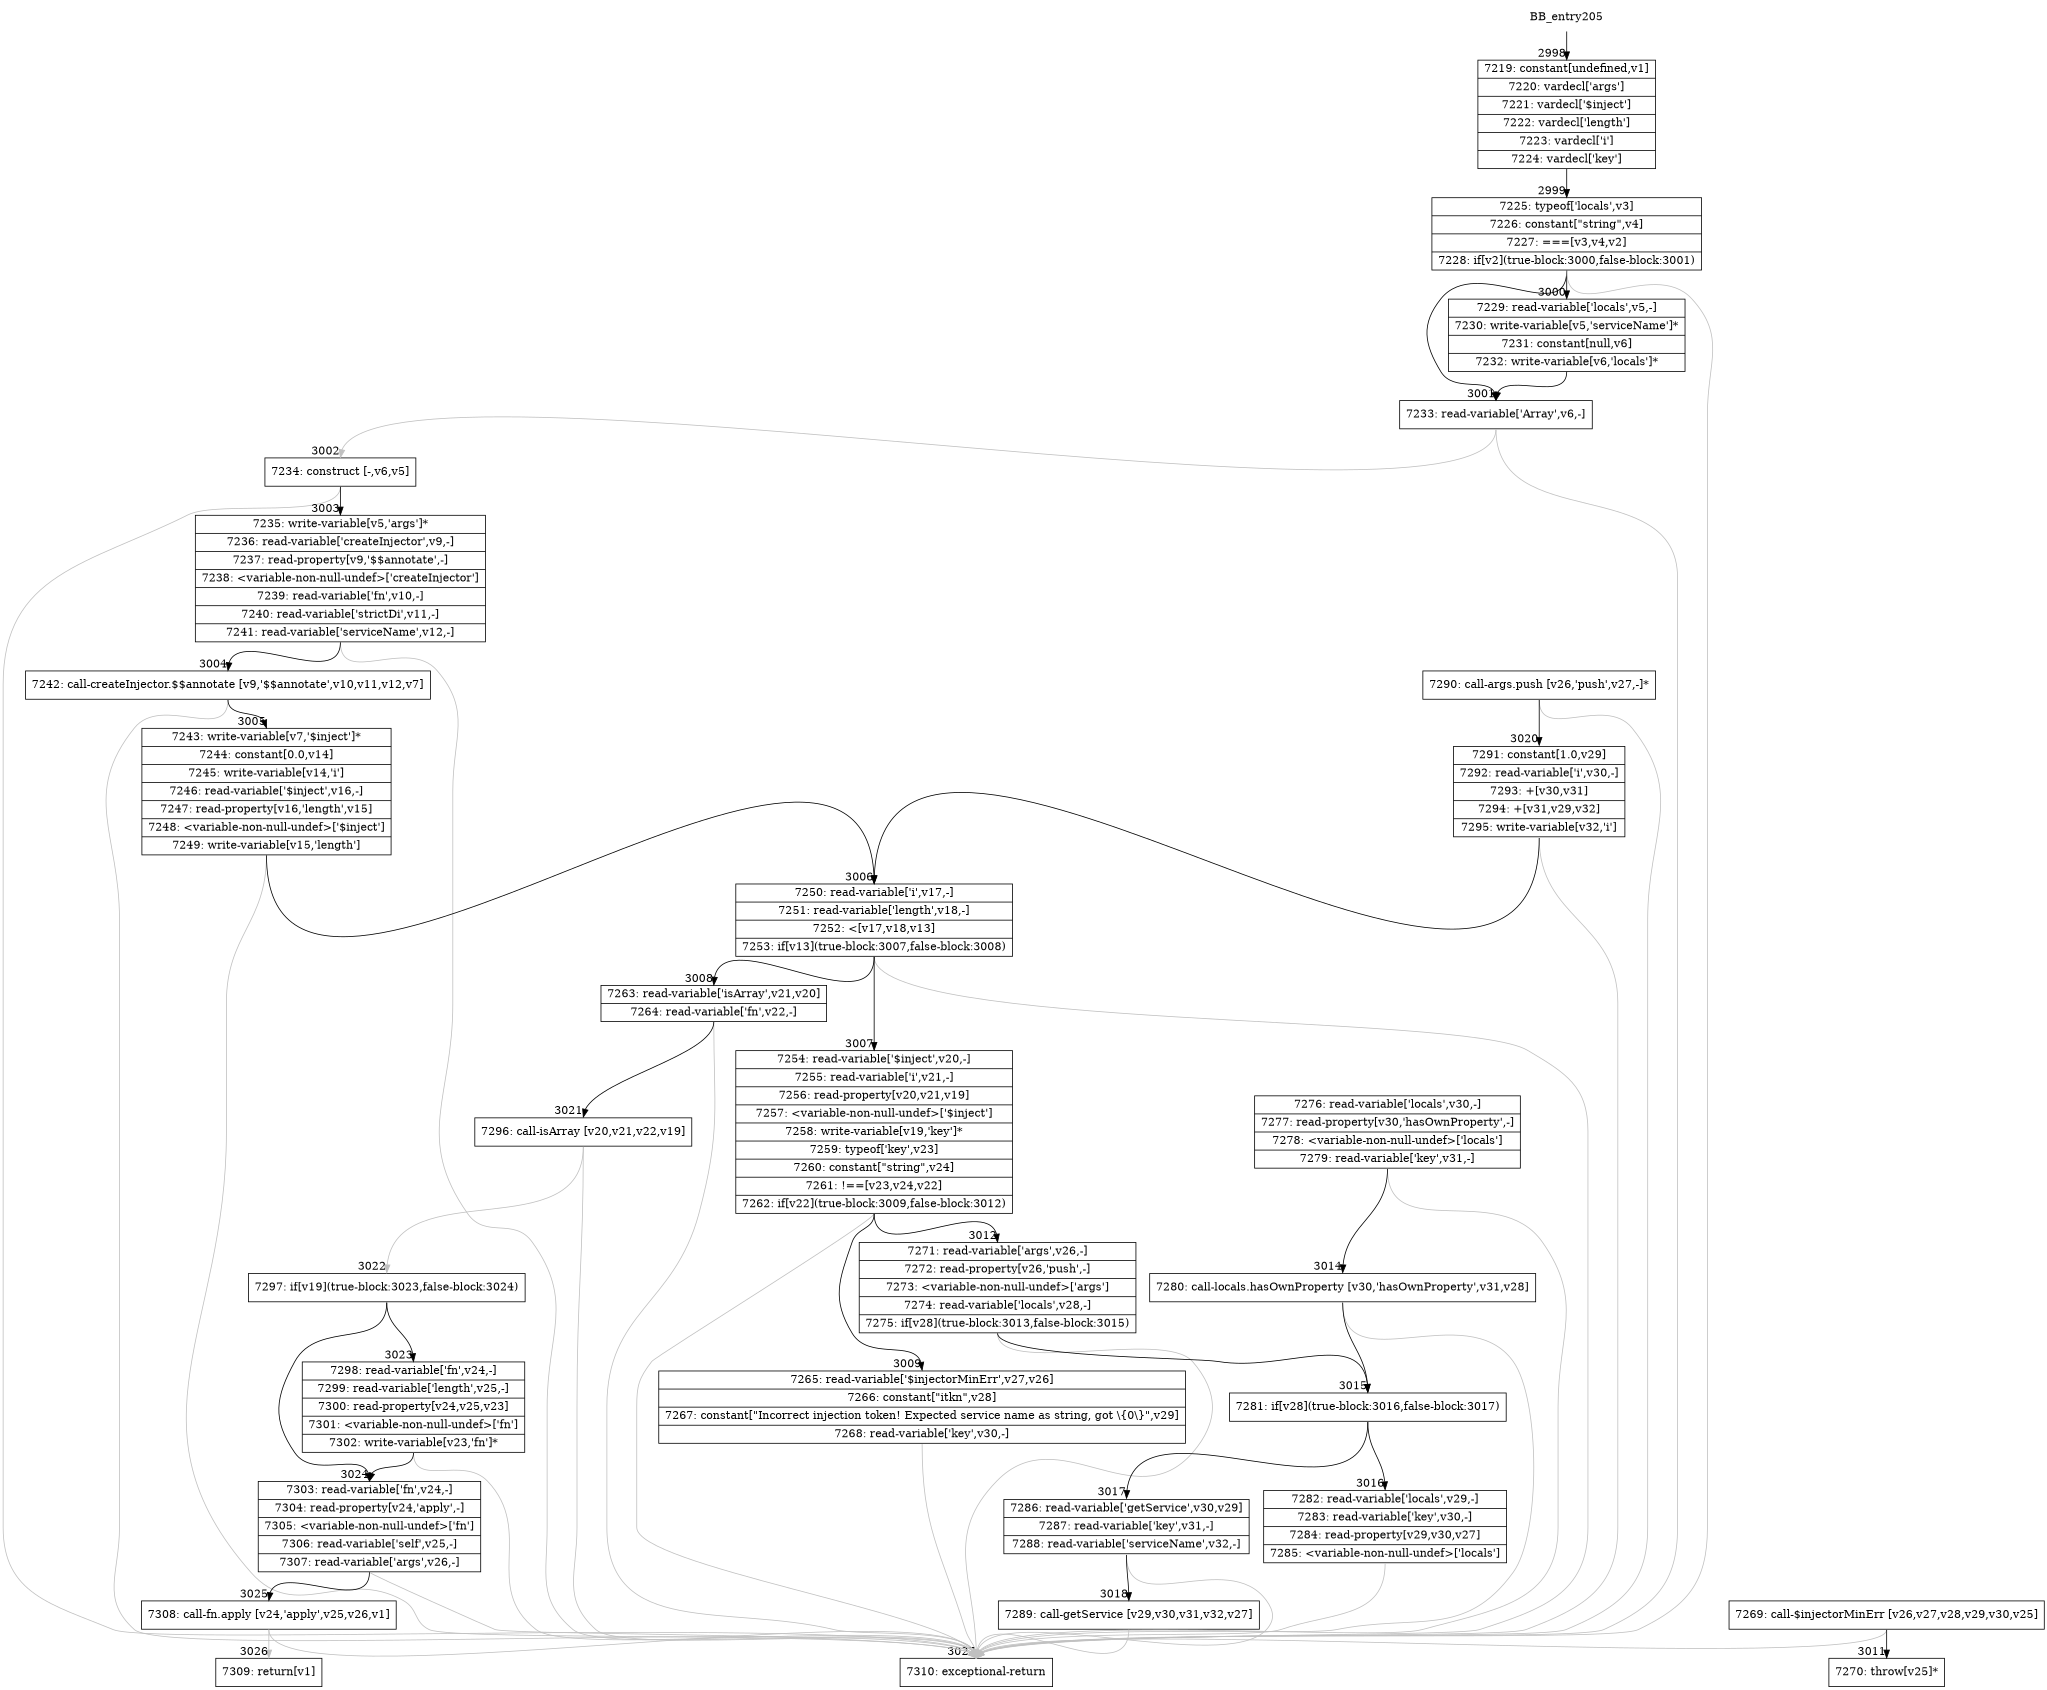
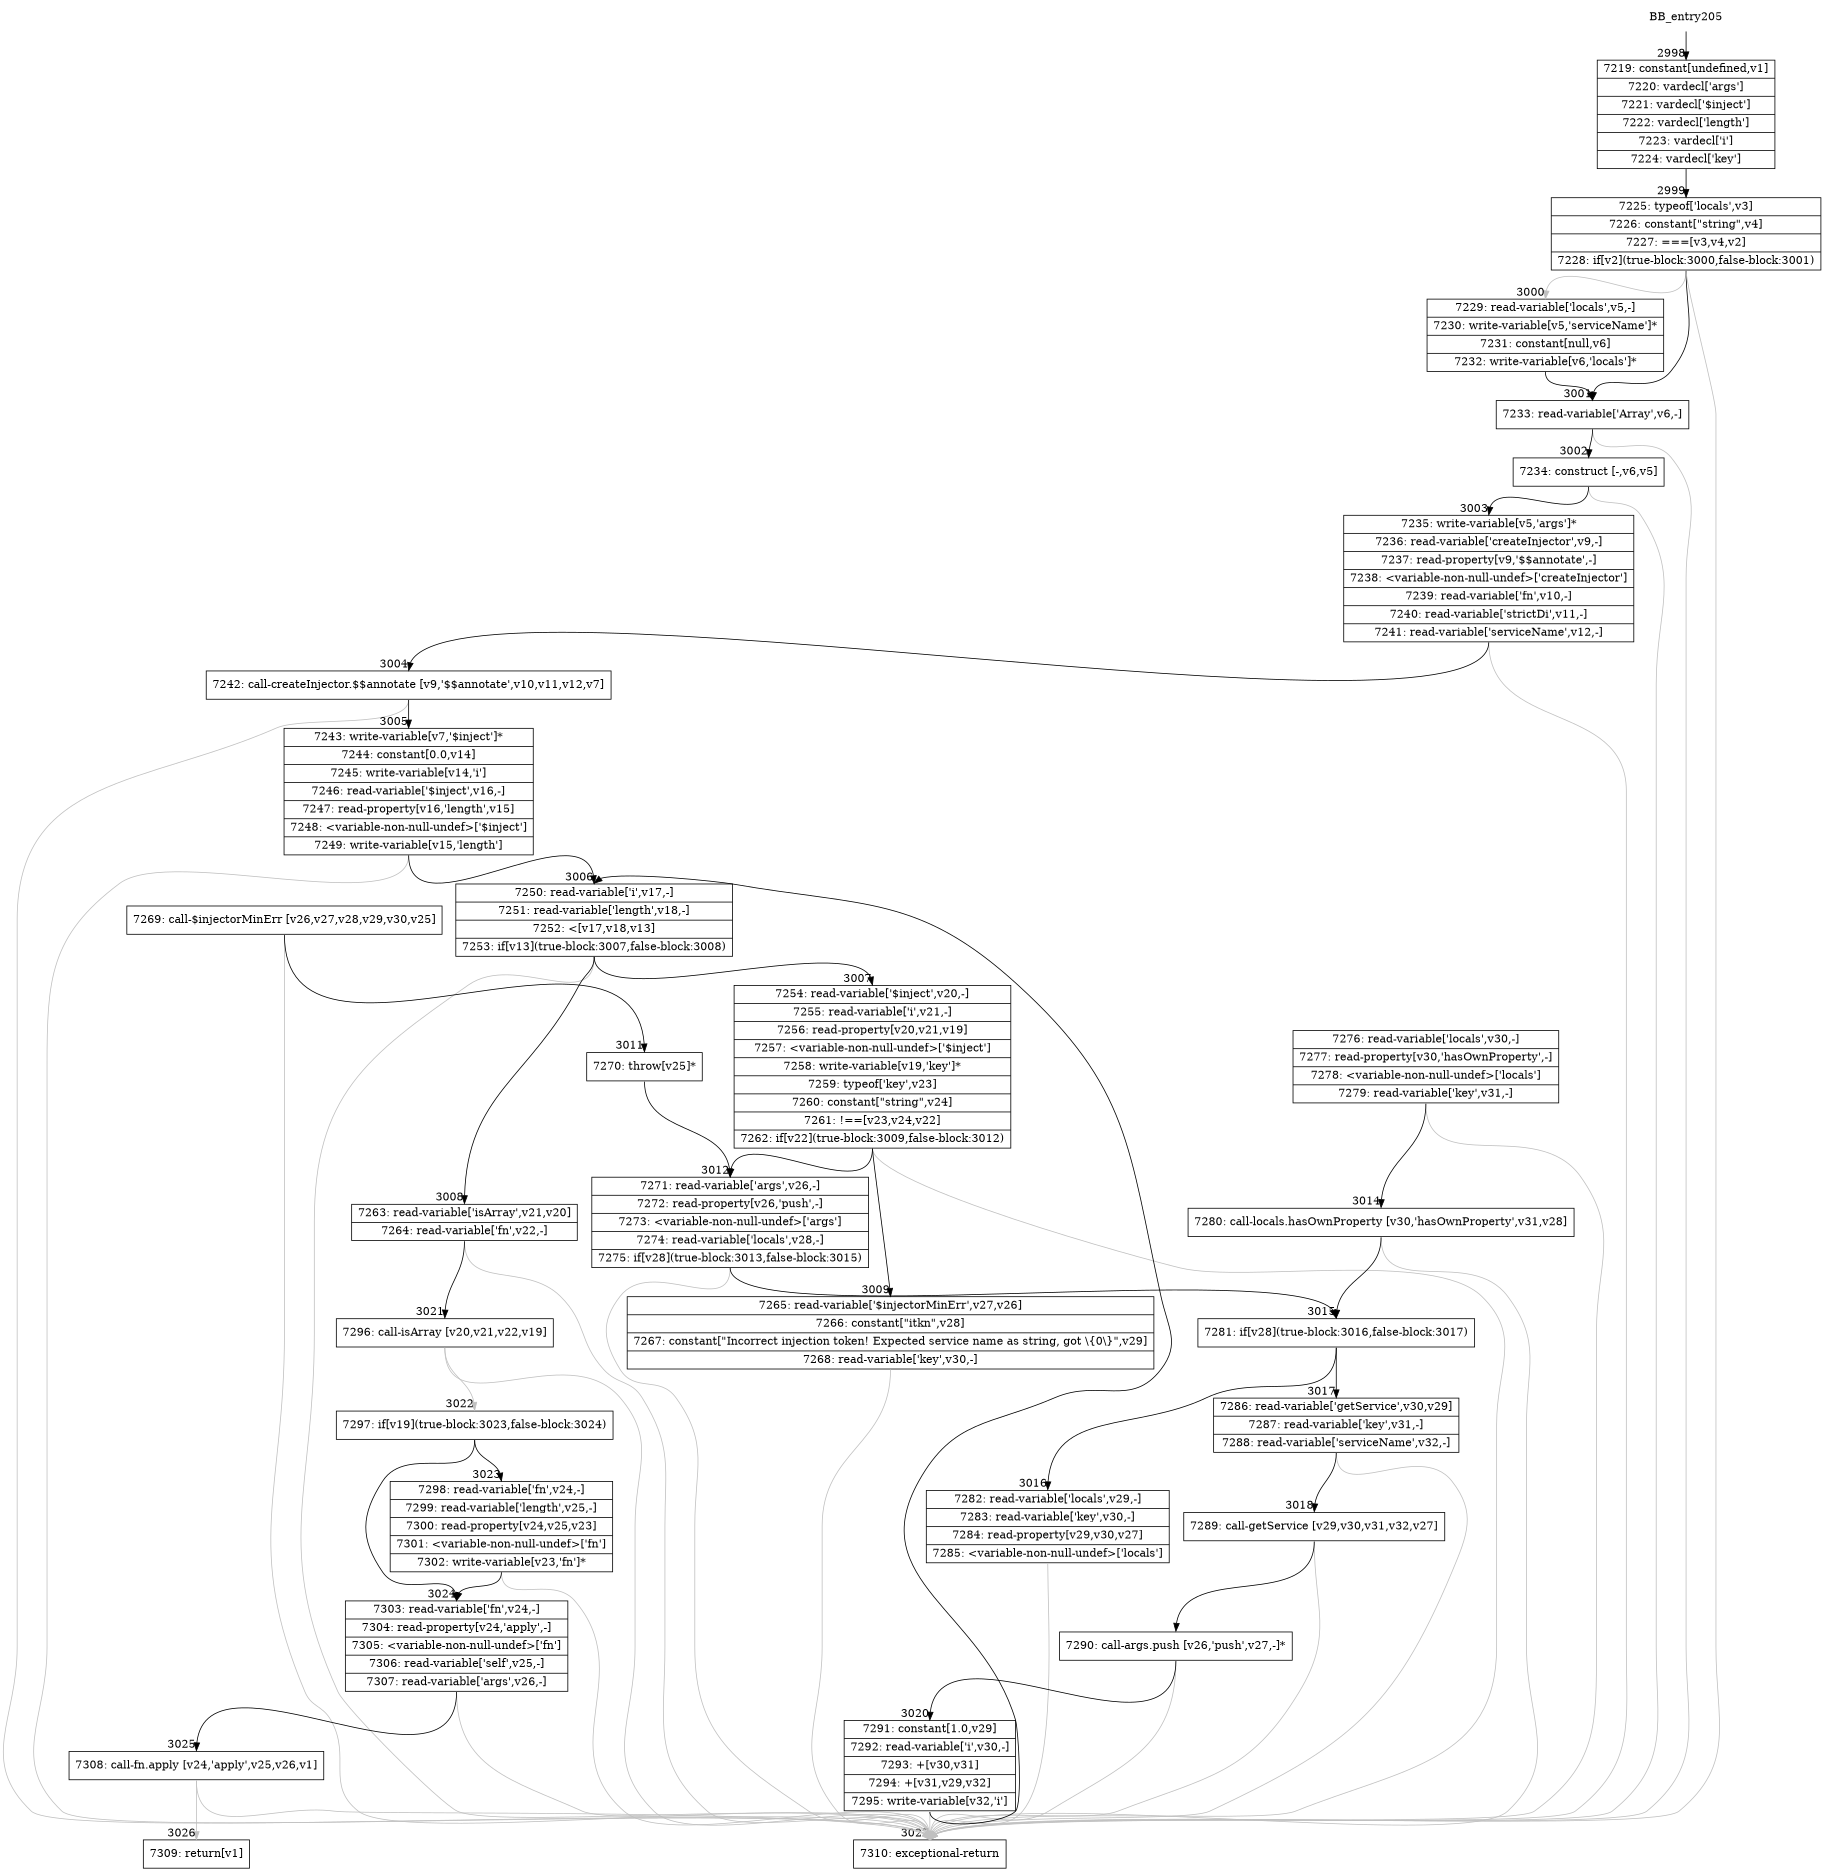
edge "7225: typeof['locals',v3]" -> "7229: read-variable['locals',v5,-]": color black -> gray
edge "7233: read-variable['Array',v6,-]" -> "7234: construct [-,v6,v5]": color gray -> black
edge "7270: throw[v25]*" -> "7271: read-variable['args',v26,-]": added
edge "7289: call-getService [v29,v30,v31,v32,v27]" -> "7290: call-args.push [v26,'push',v27,-]*": added
